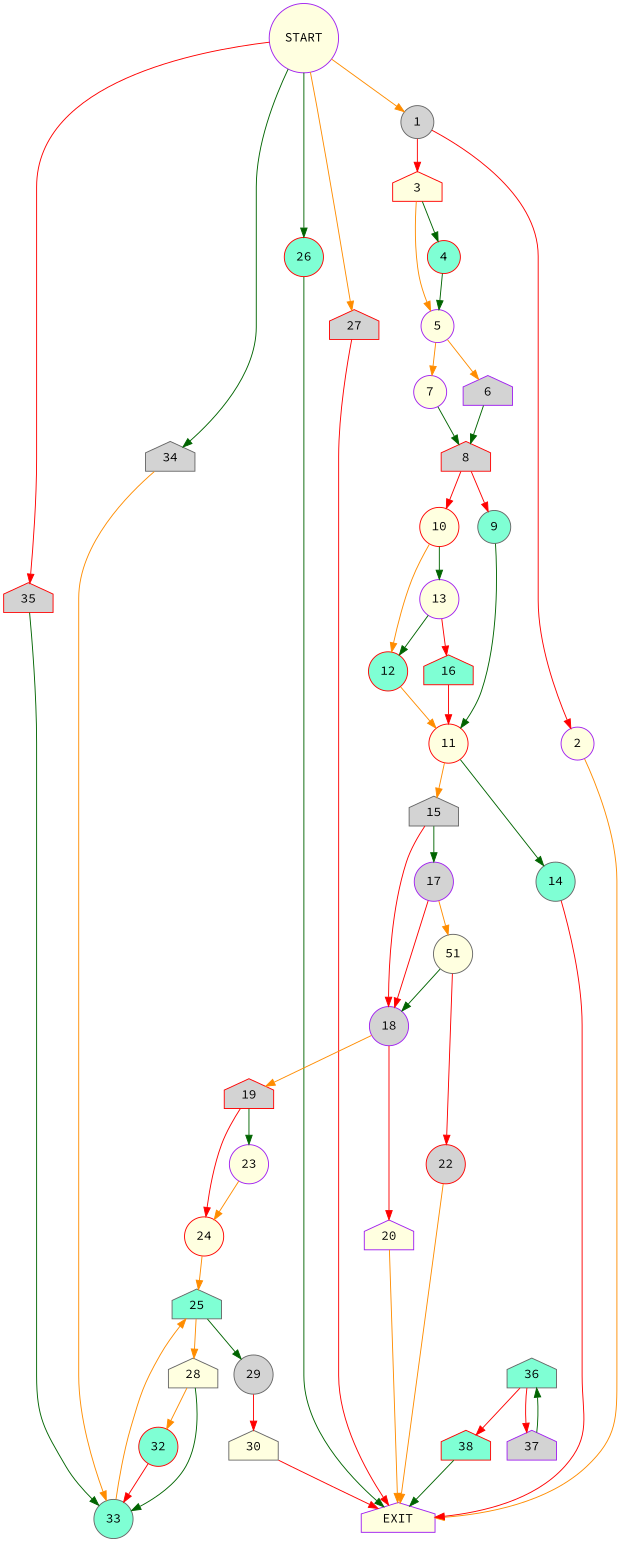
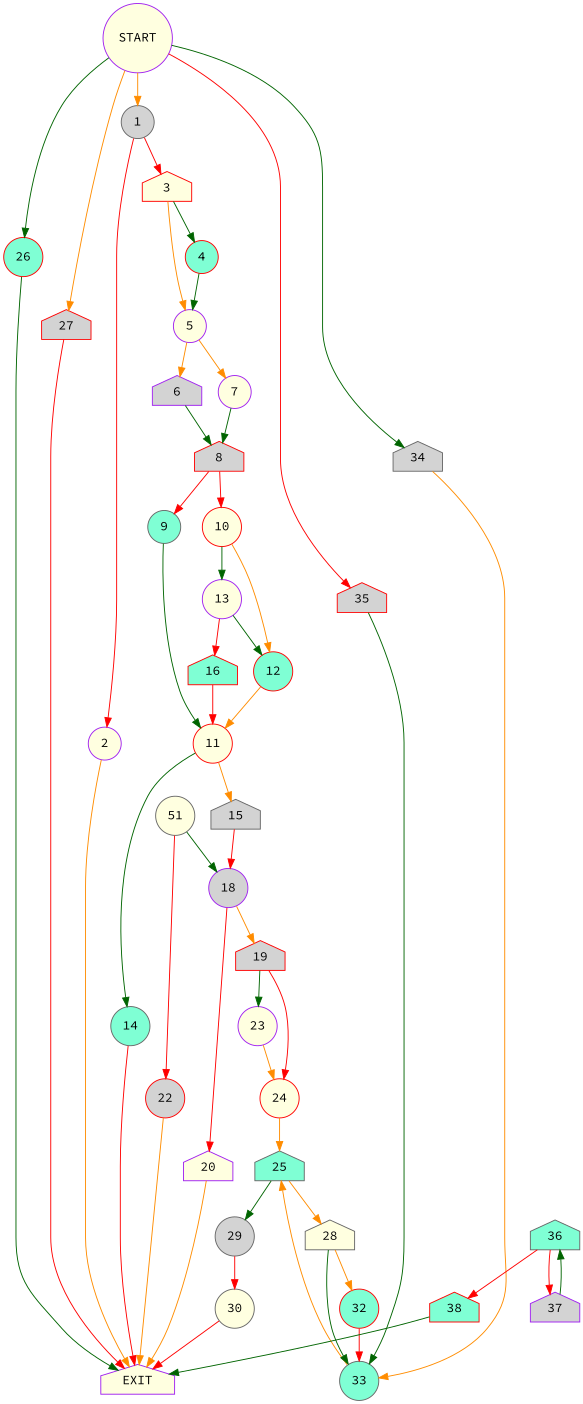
node "17": removed
node "30": shape house -> circle
